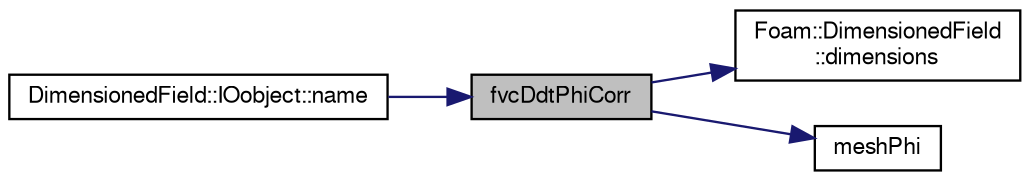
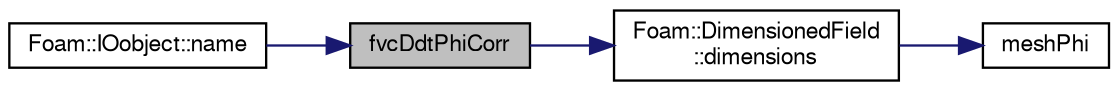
node "DimensionedField::IOobject::name": label "DimensionedField::IOobject::name" -> "Foam::IOobject::name"
edge "fvcDdtPhiCorr" -> "meshPhi": now "Foam::DimensionedField ::dimensions" -> "meshPhi"
